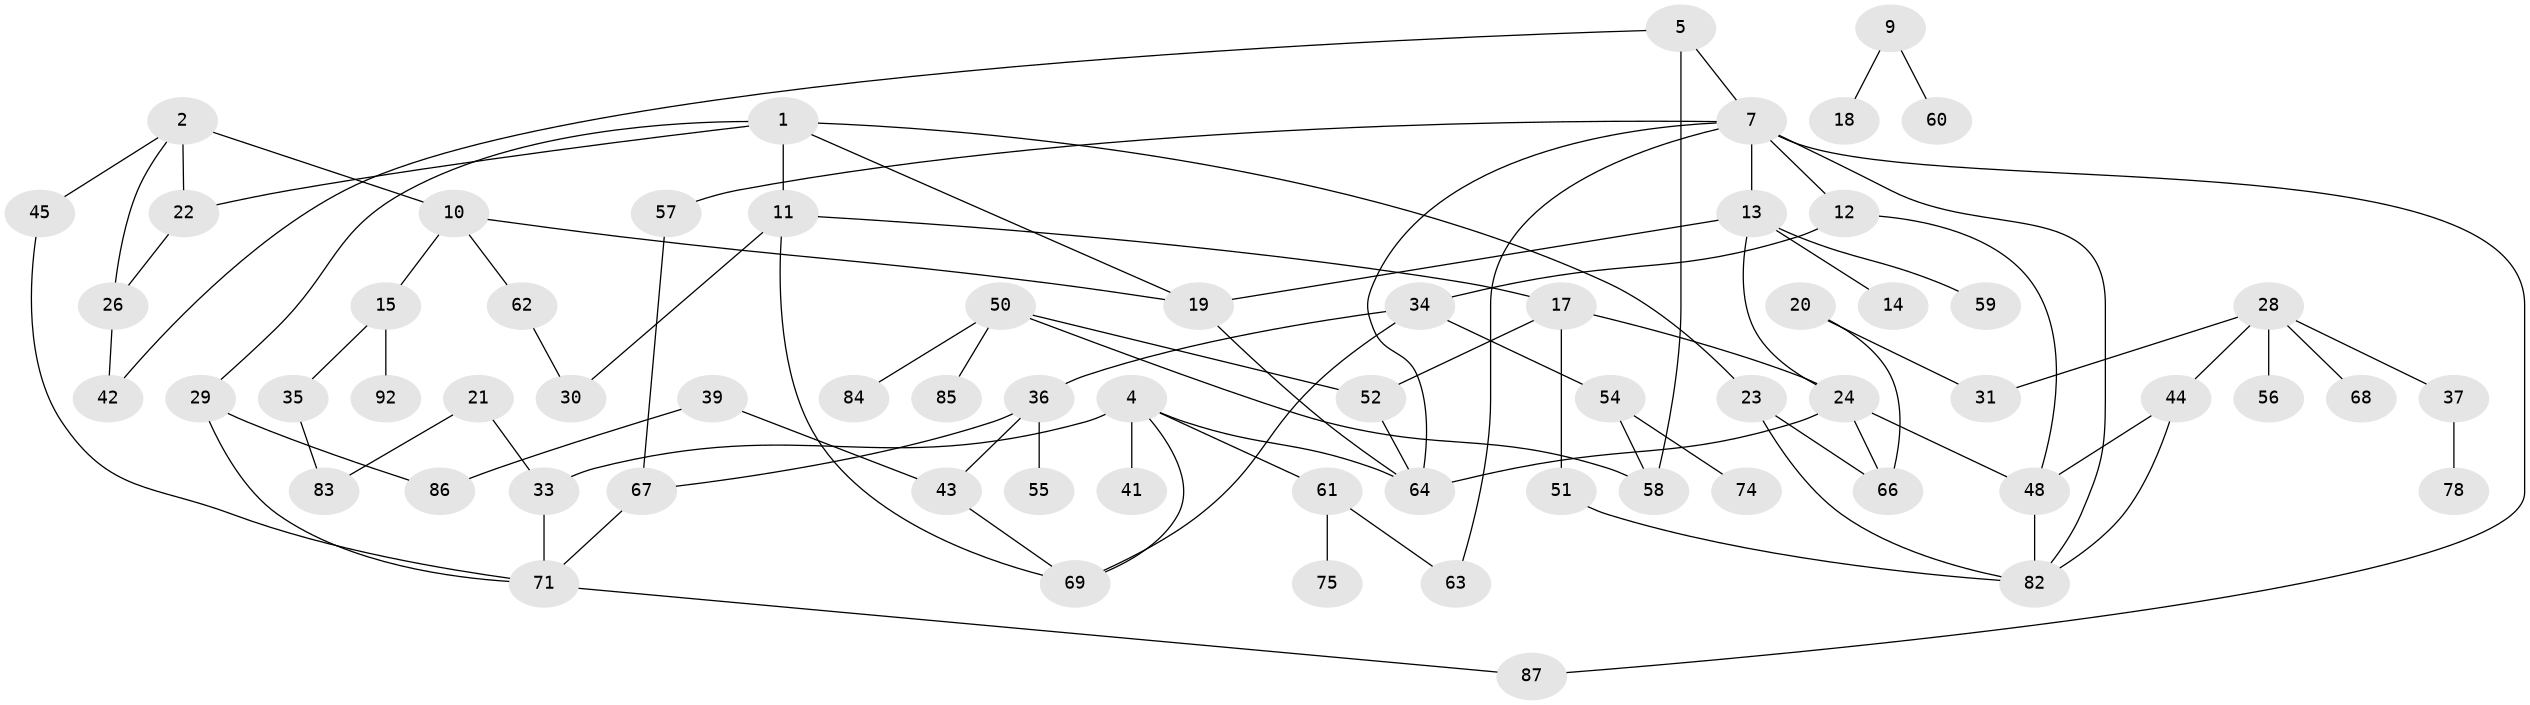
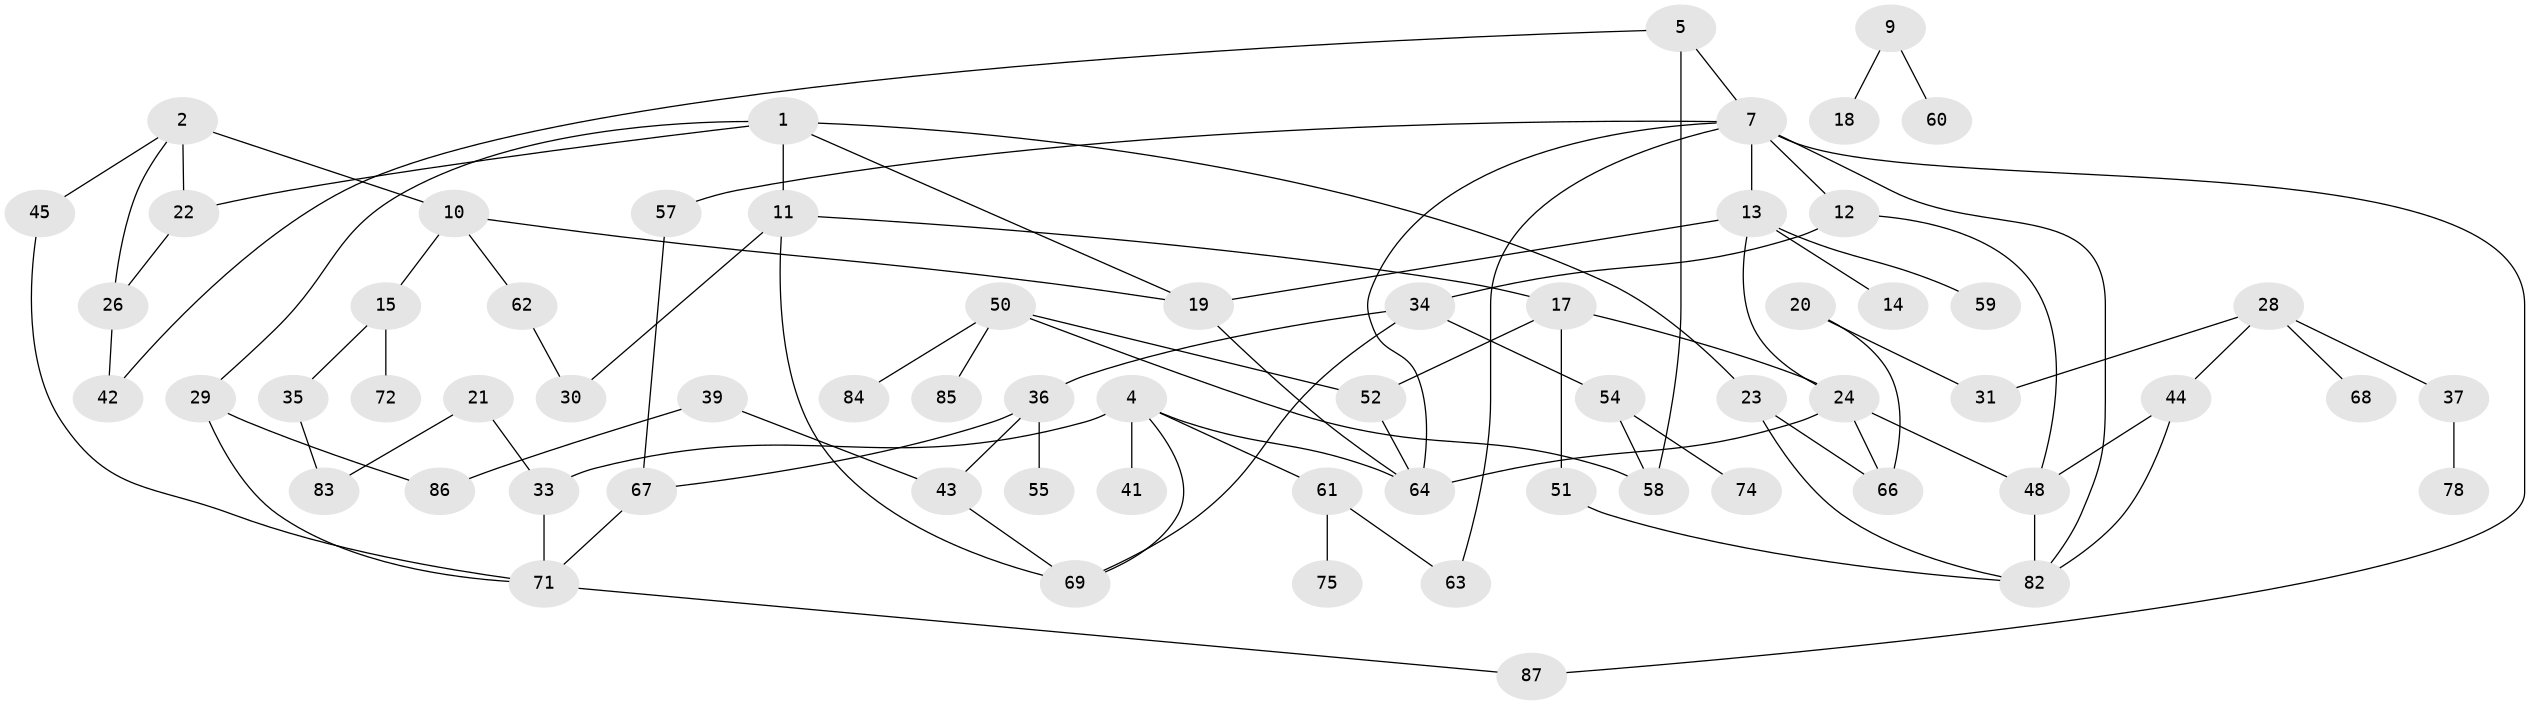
node "92": label "92" -> "72"
node "56": removed
